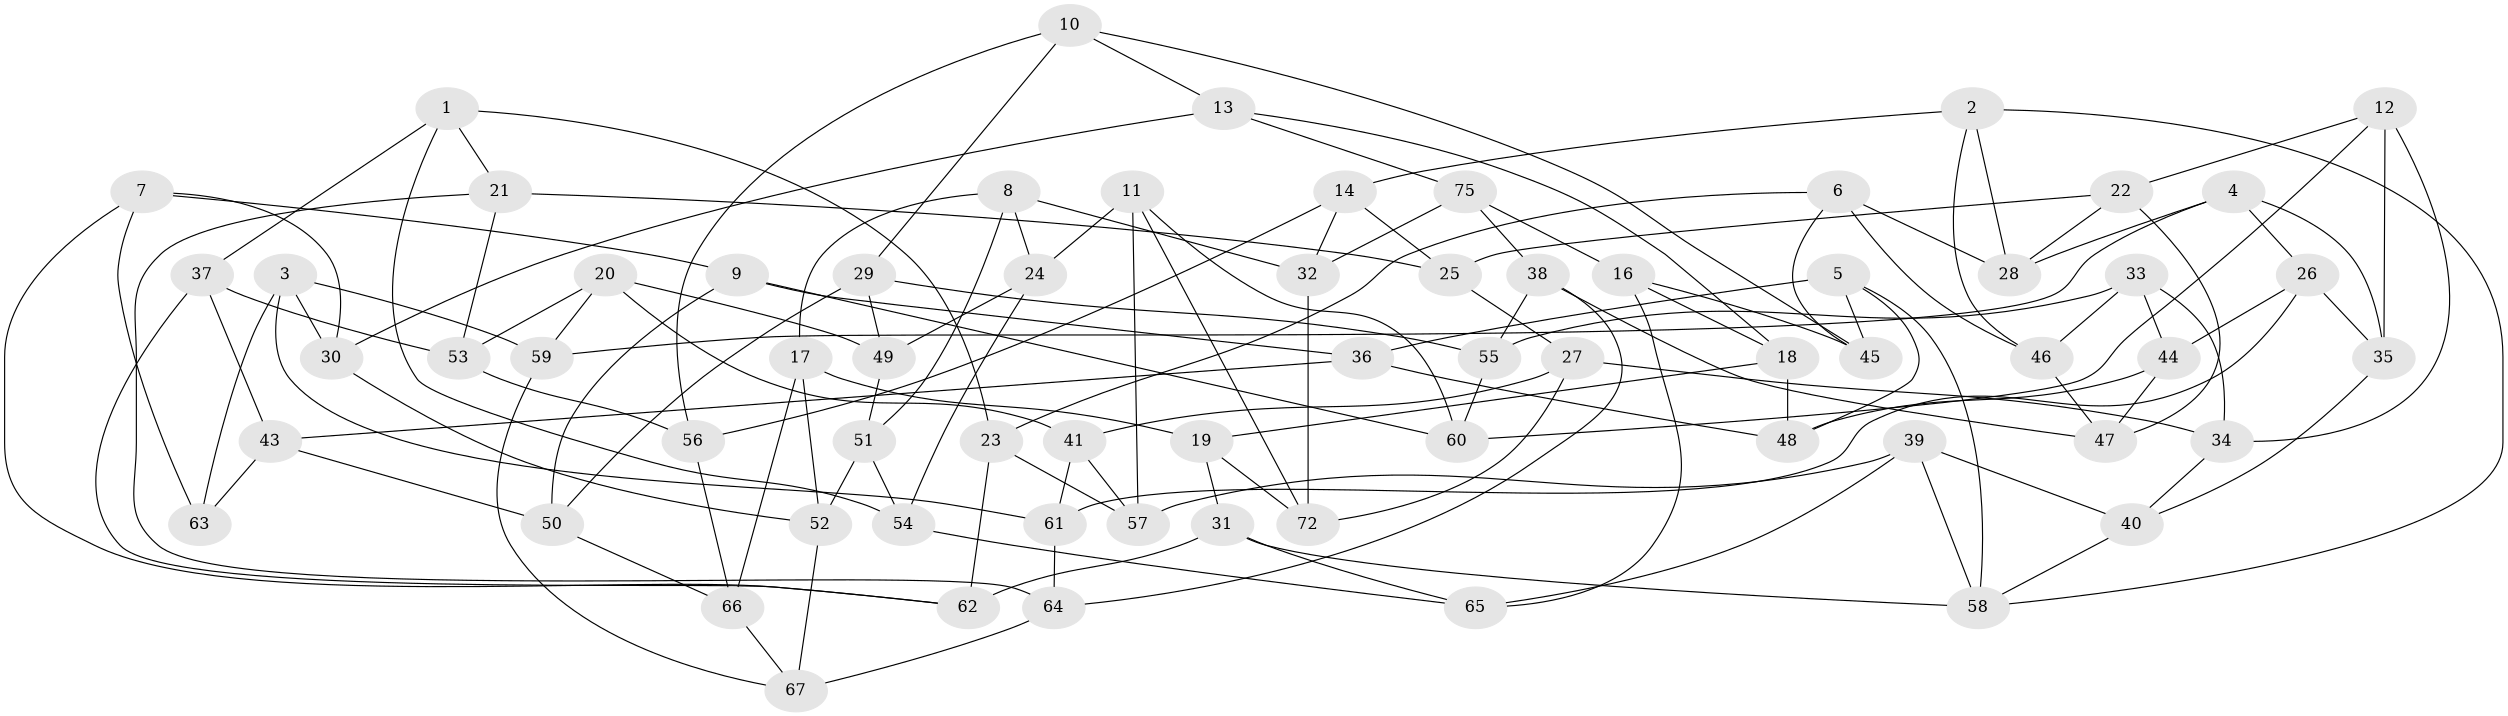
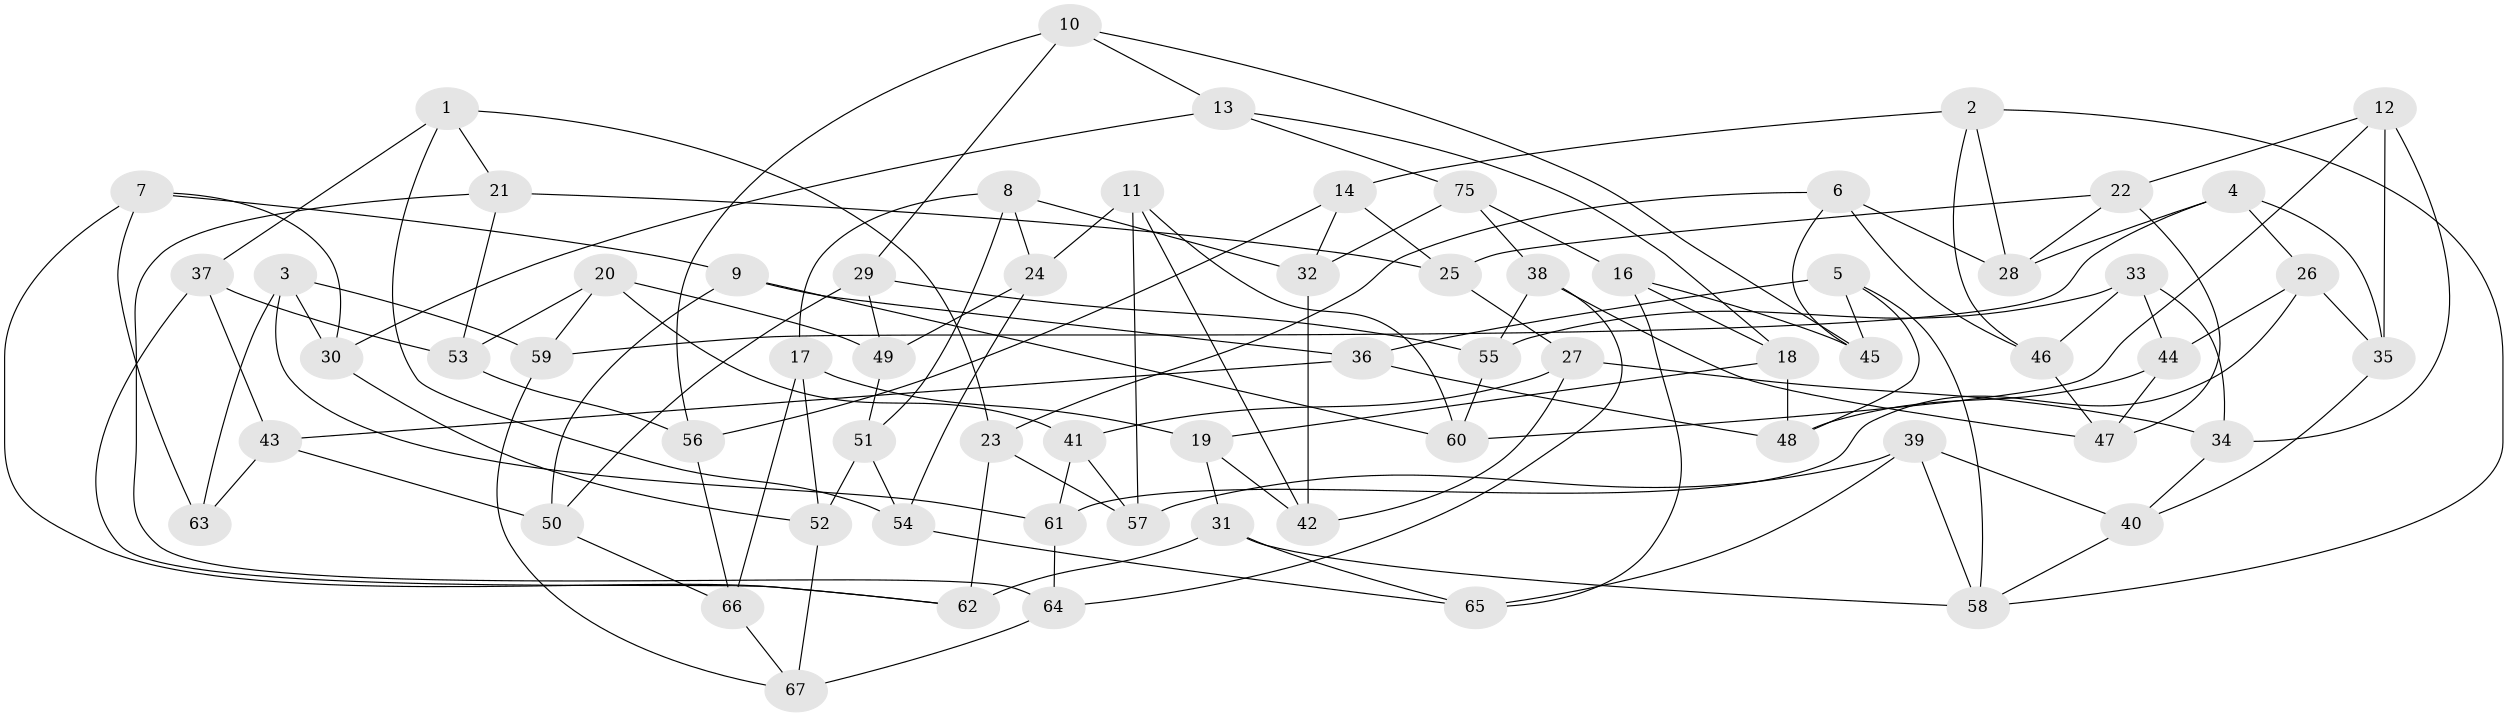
node "72": label "72" -> "42"
